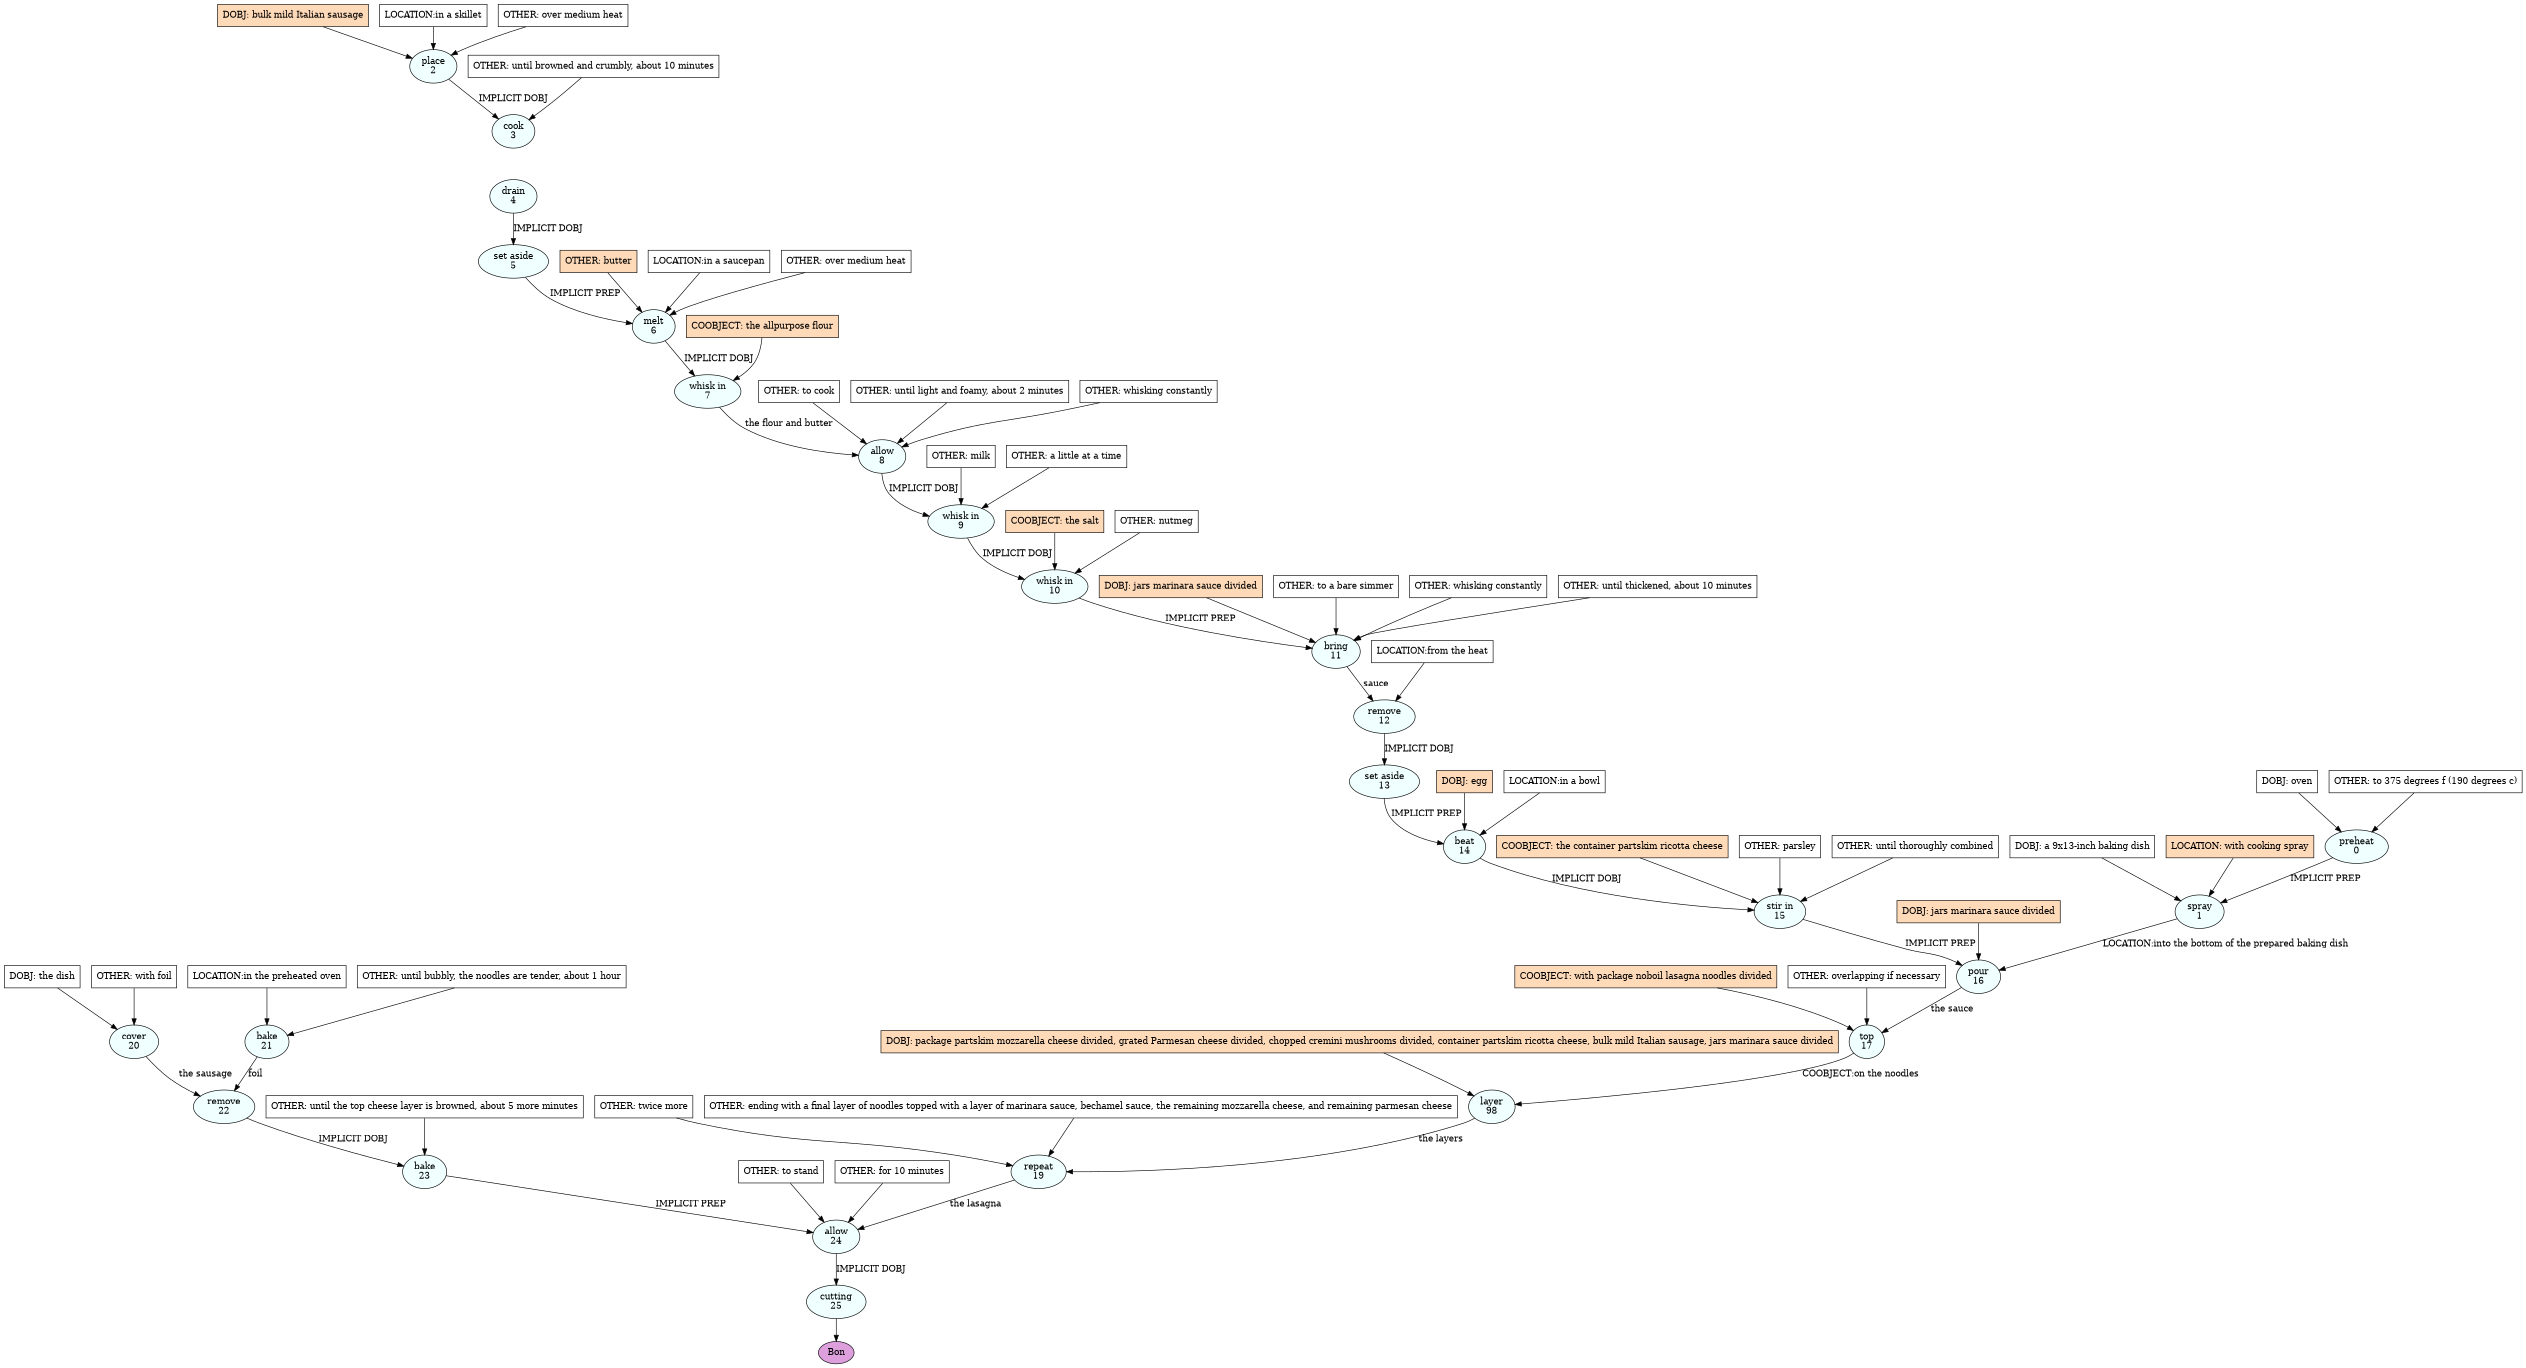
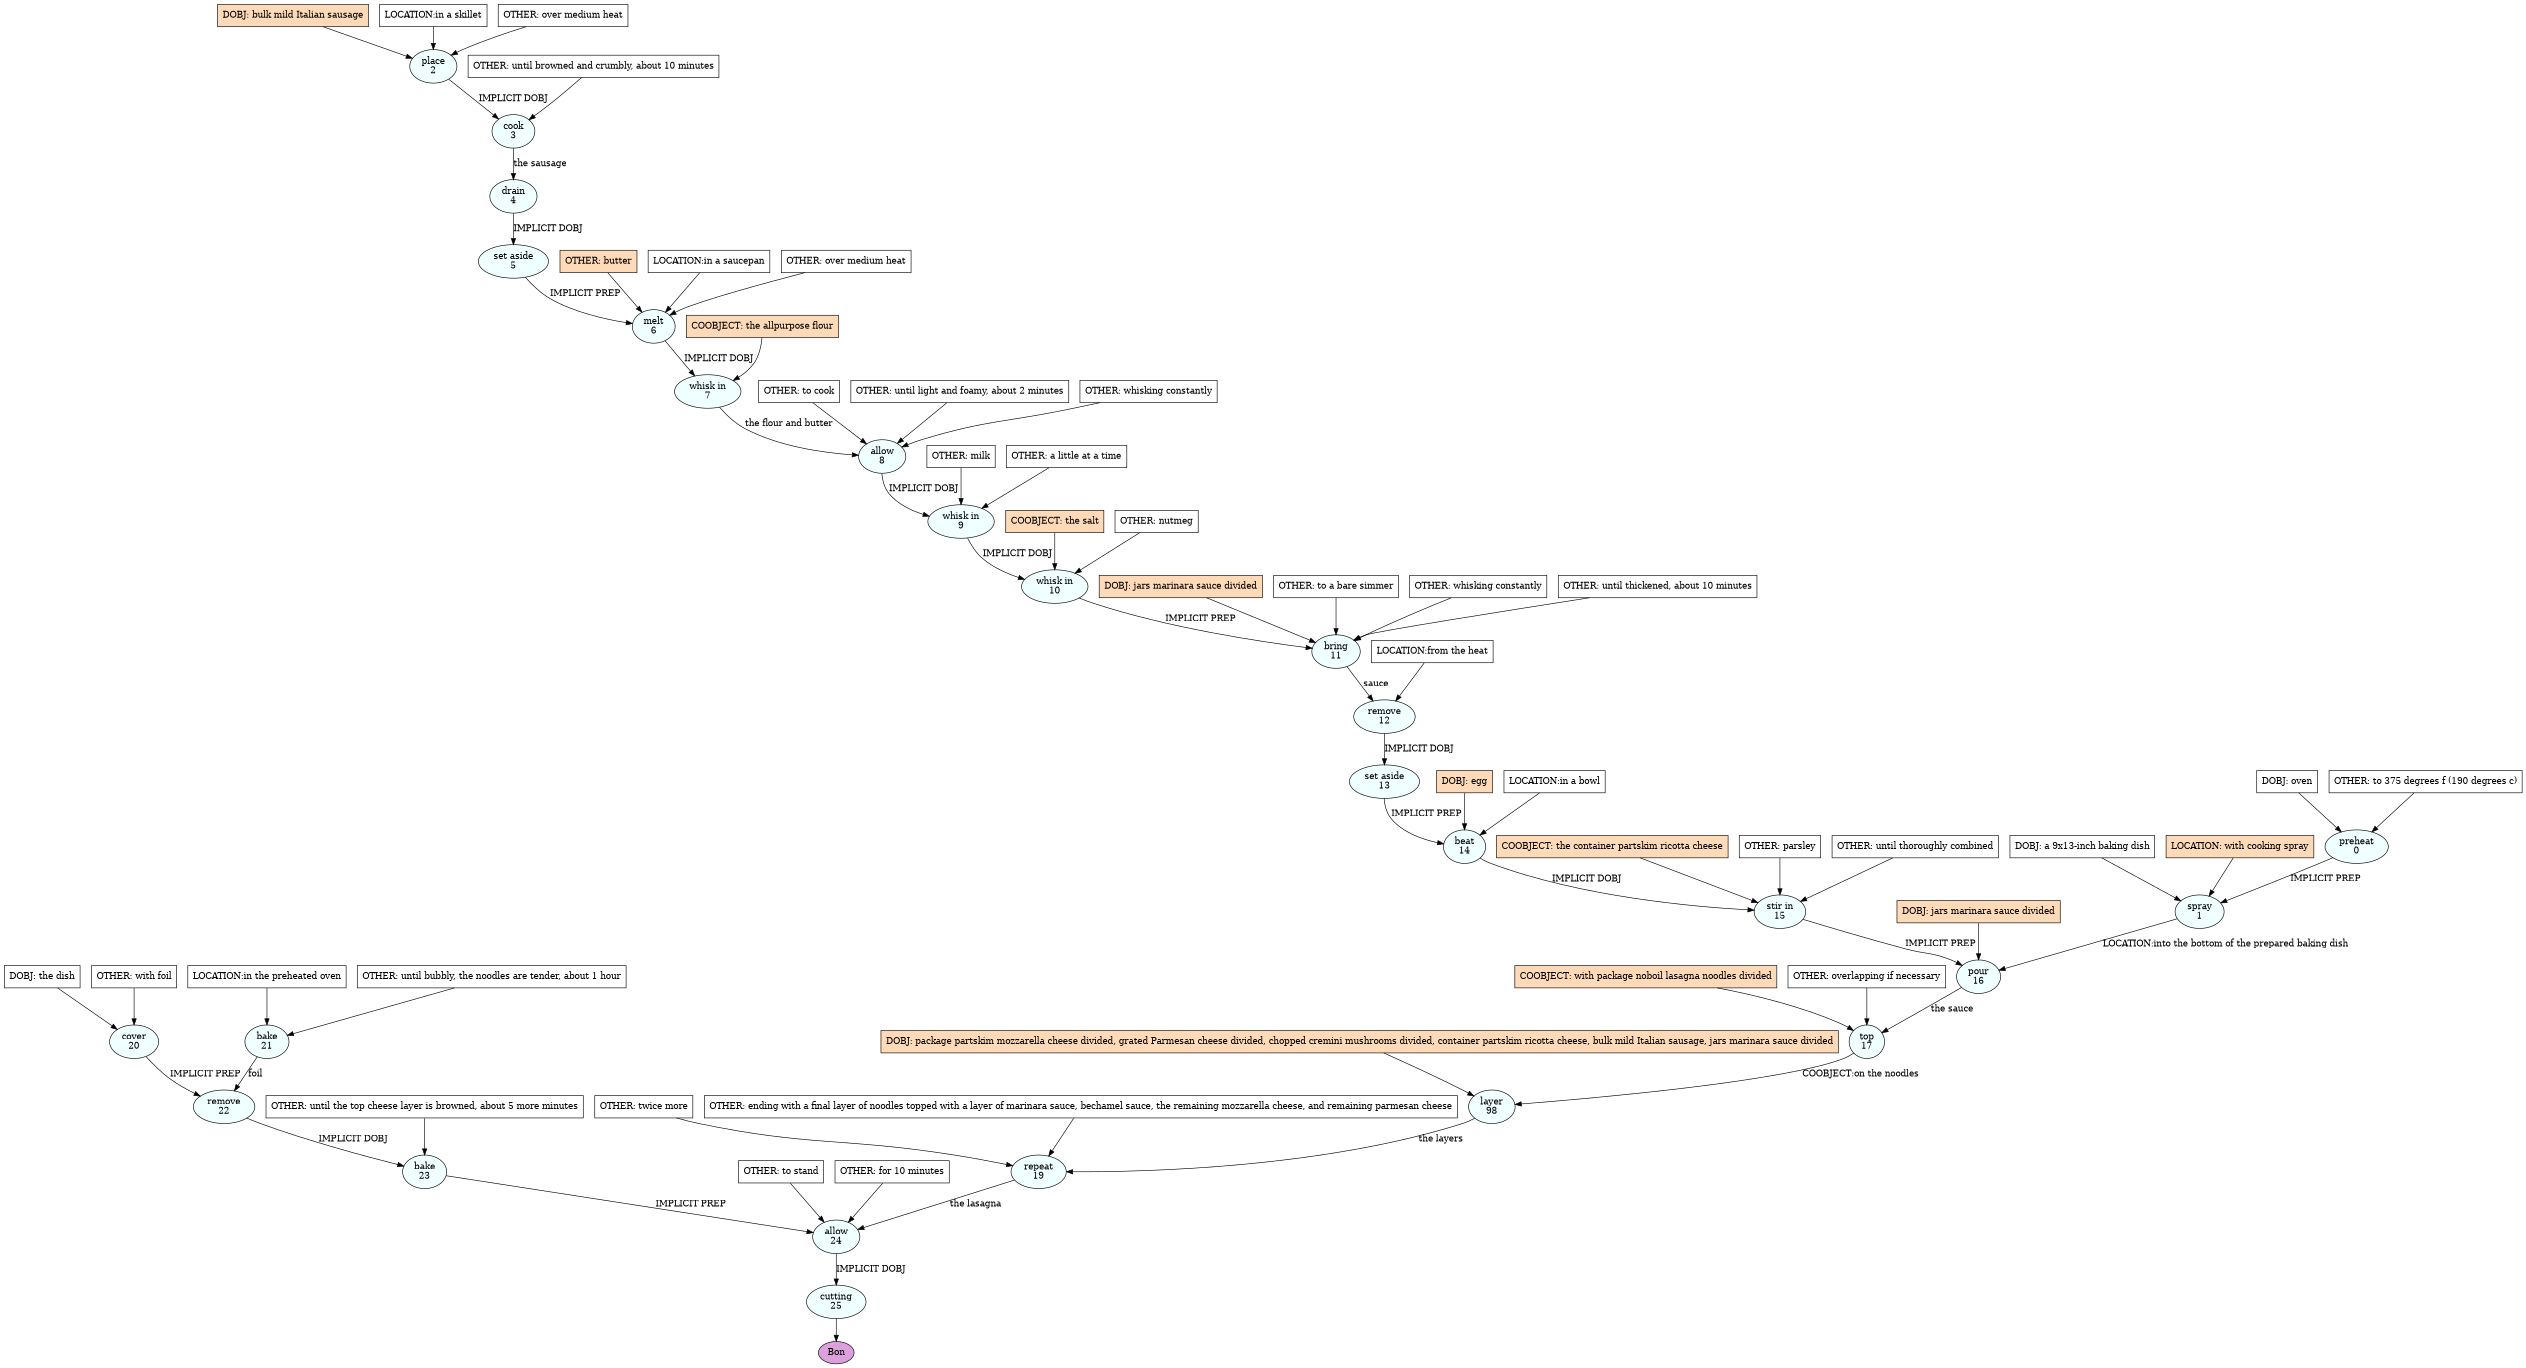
edge "cook 3" -> "drain 4": added, label "the sausage"
edge "cover 20" -> "remove 22": label "the sausage" -> "IMPLICIT PREP"
